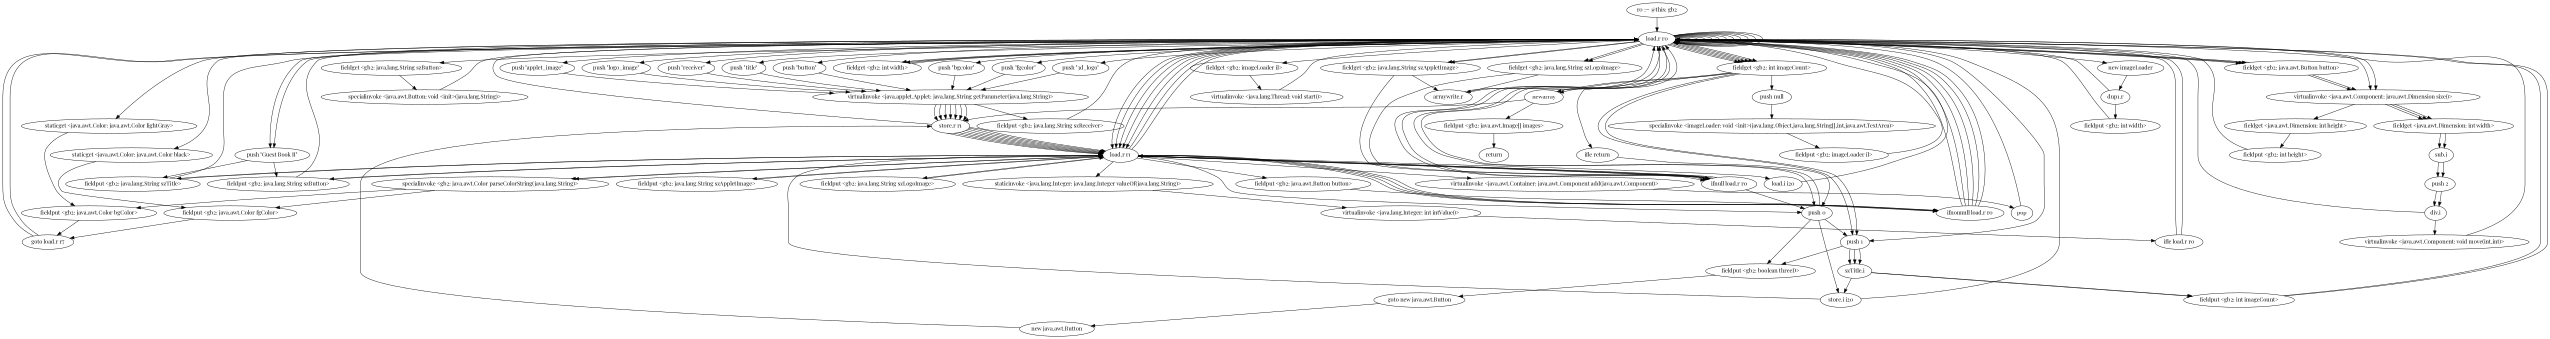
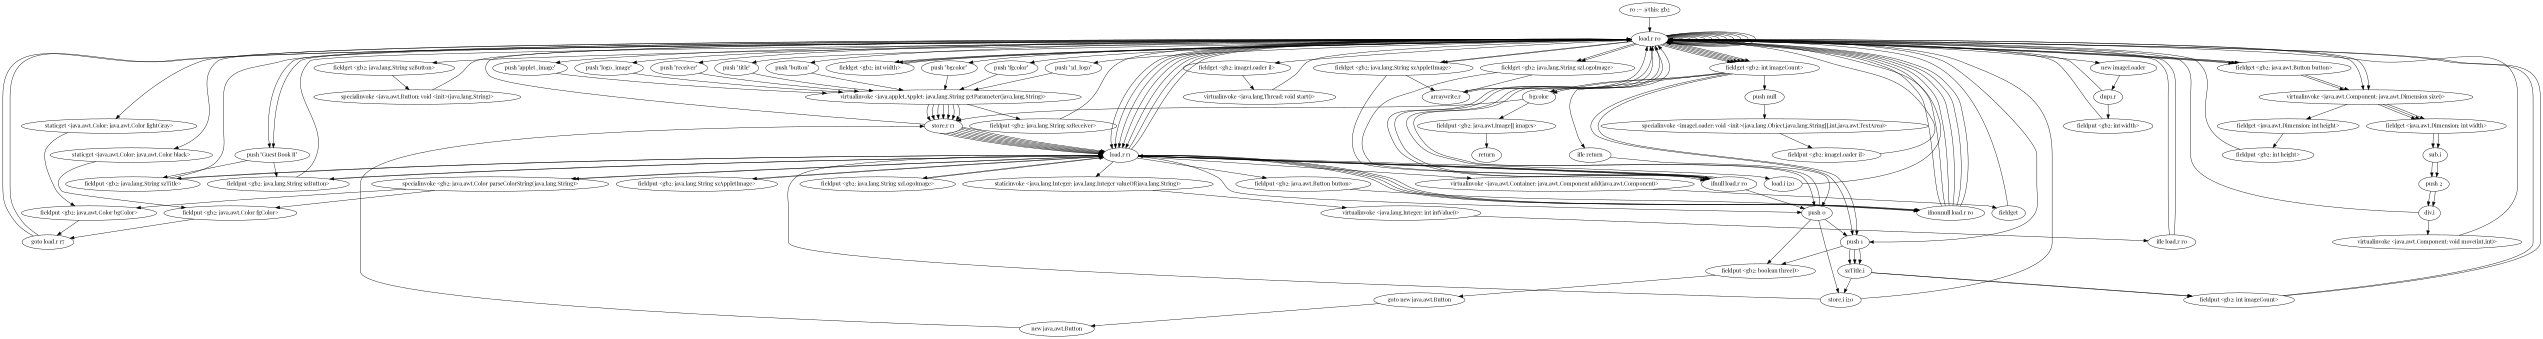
node "newarray": label "newarray" -> "bgcolor"
node "pop": label "pop" -> "fieldget"
